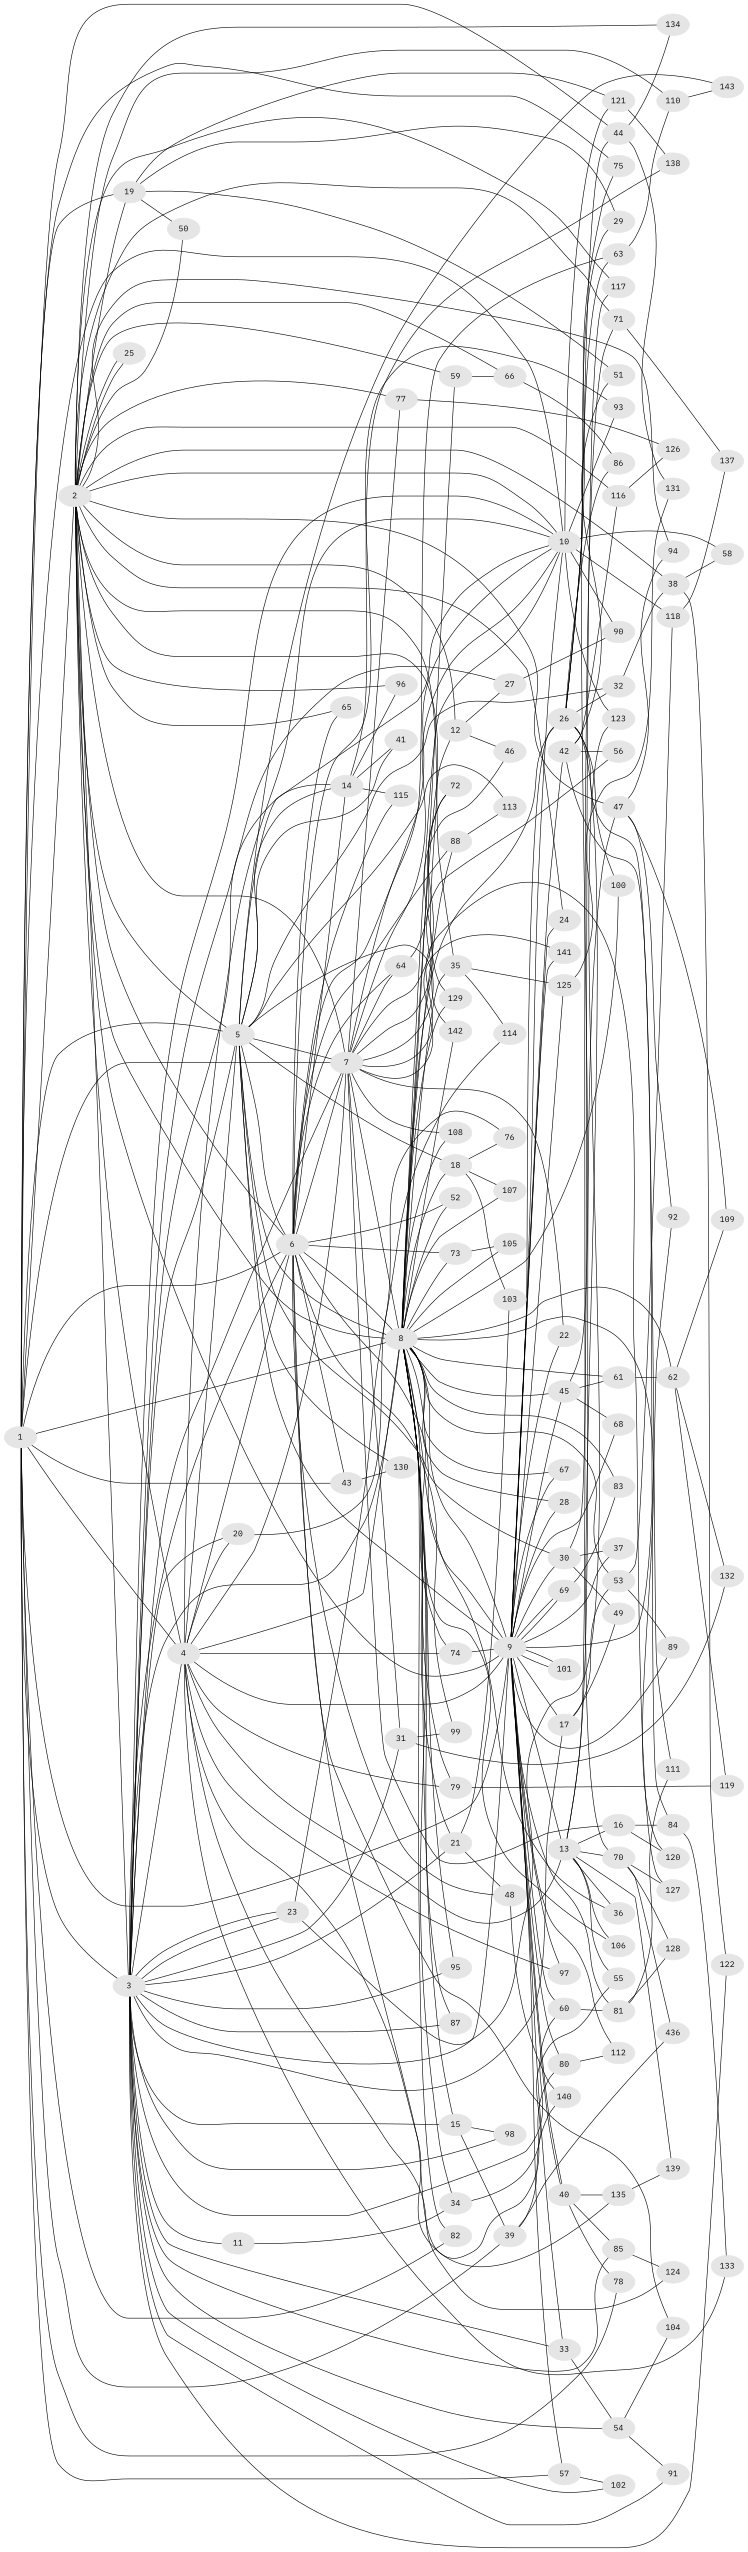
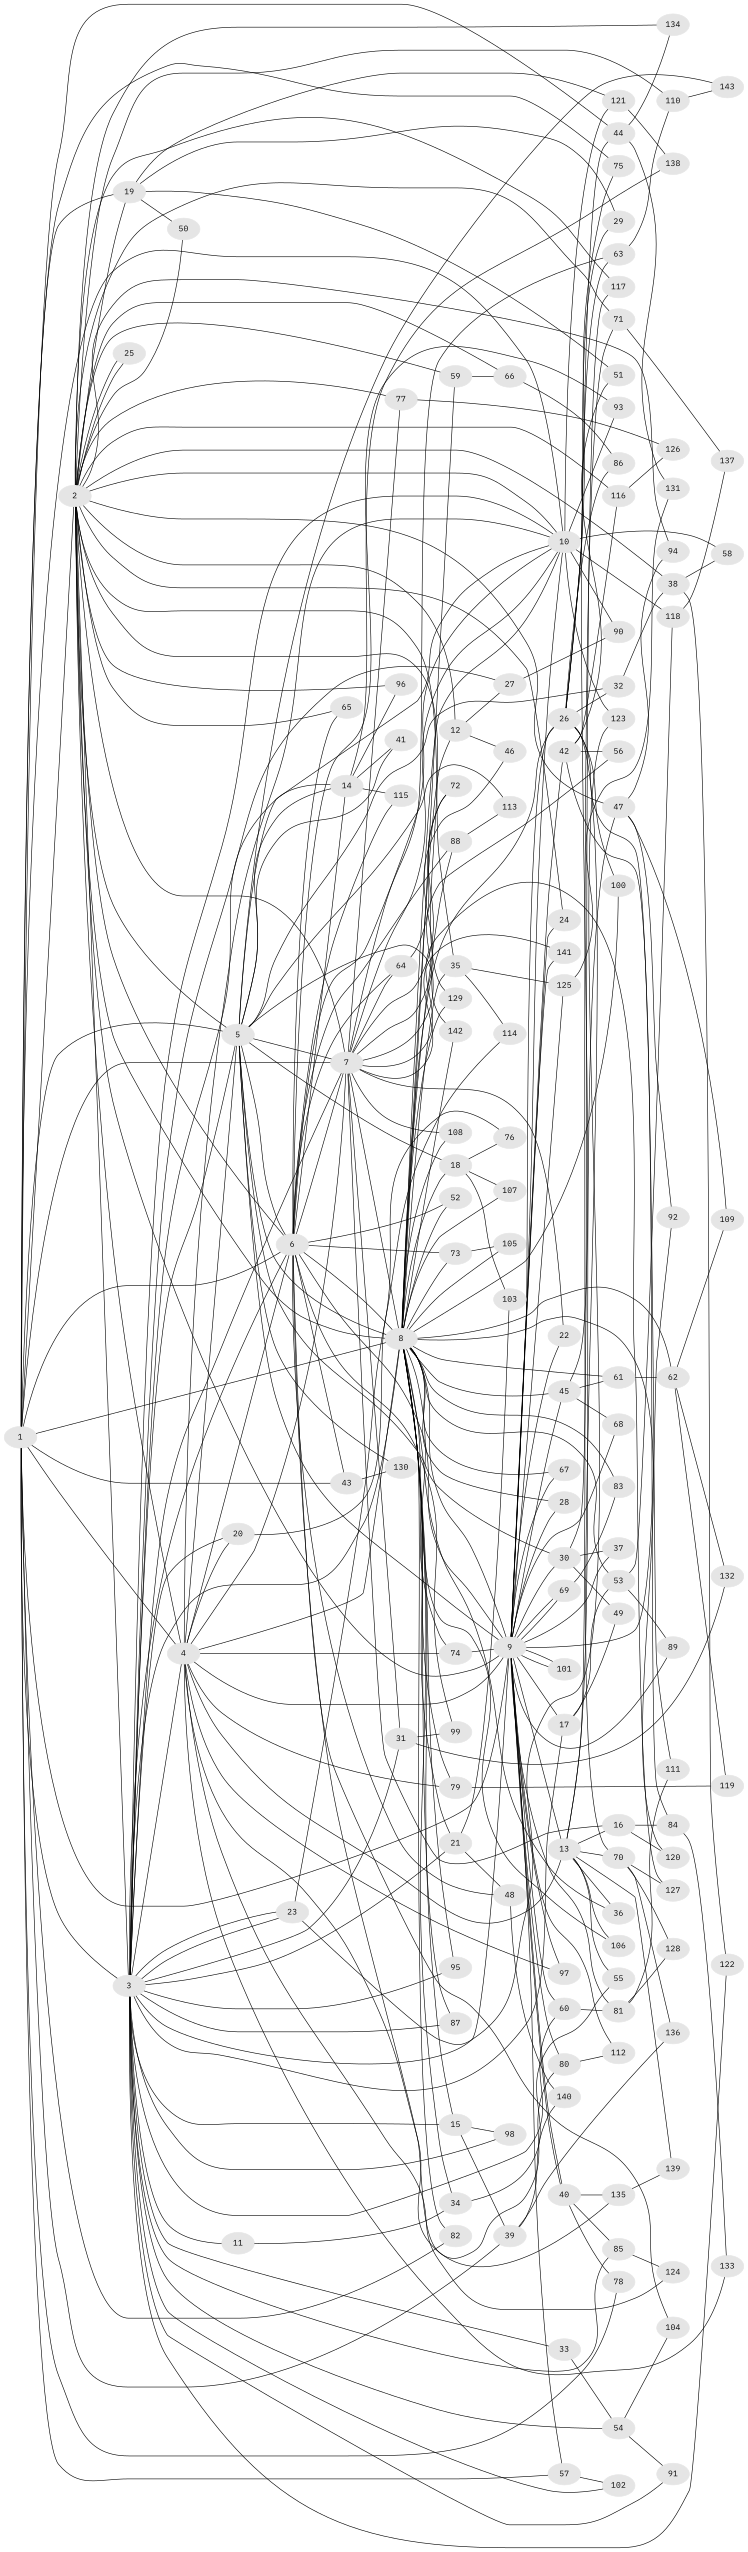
node "436": label "436" -> "136"
edge "9" -- "33": removed
